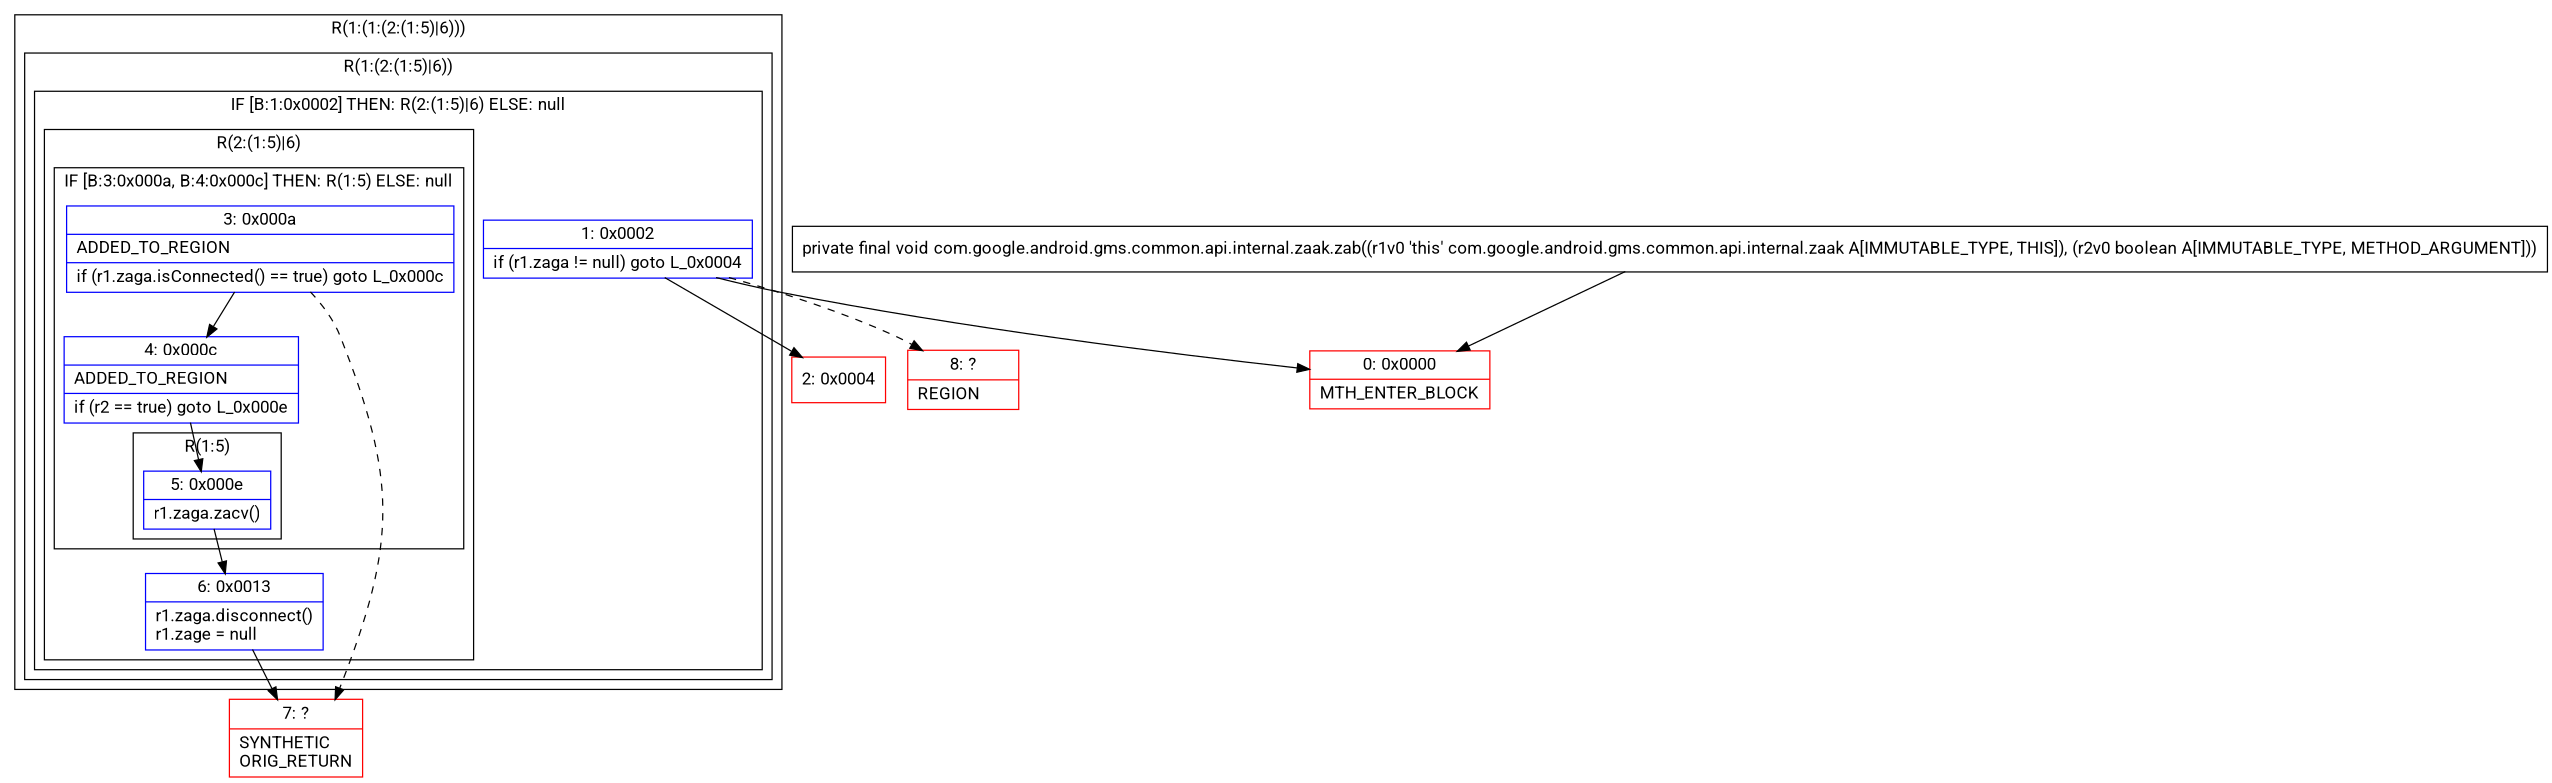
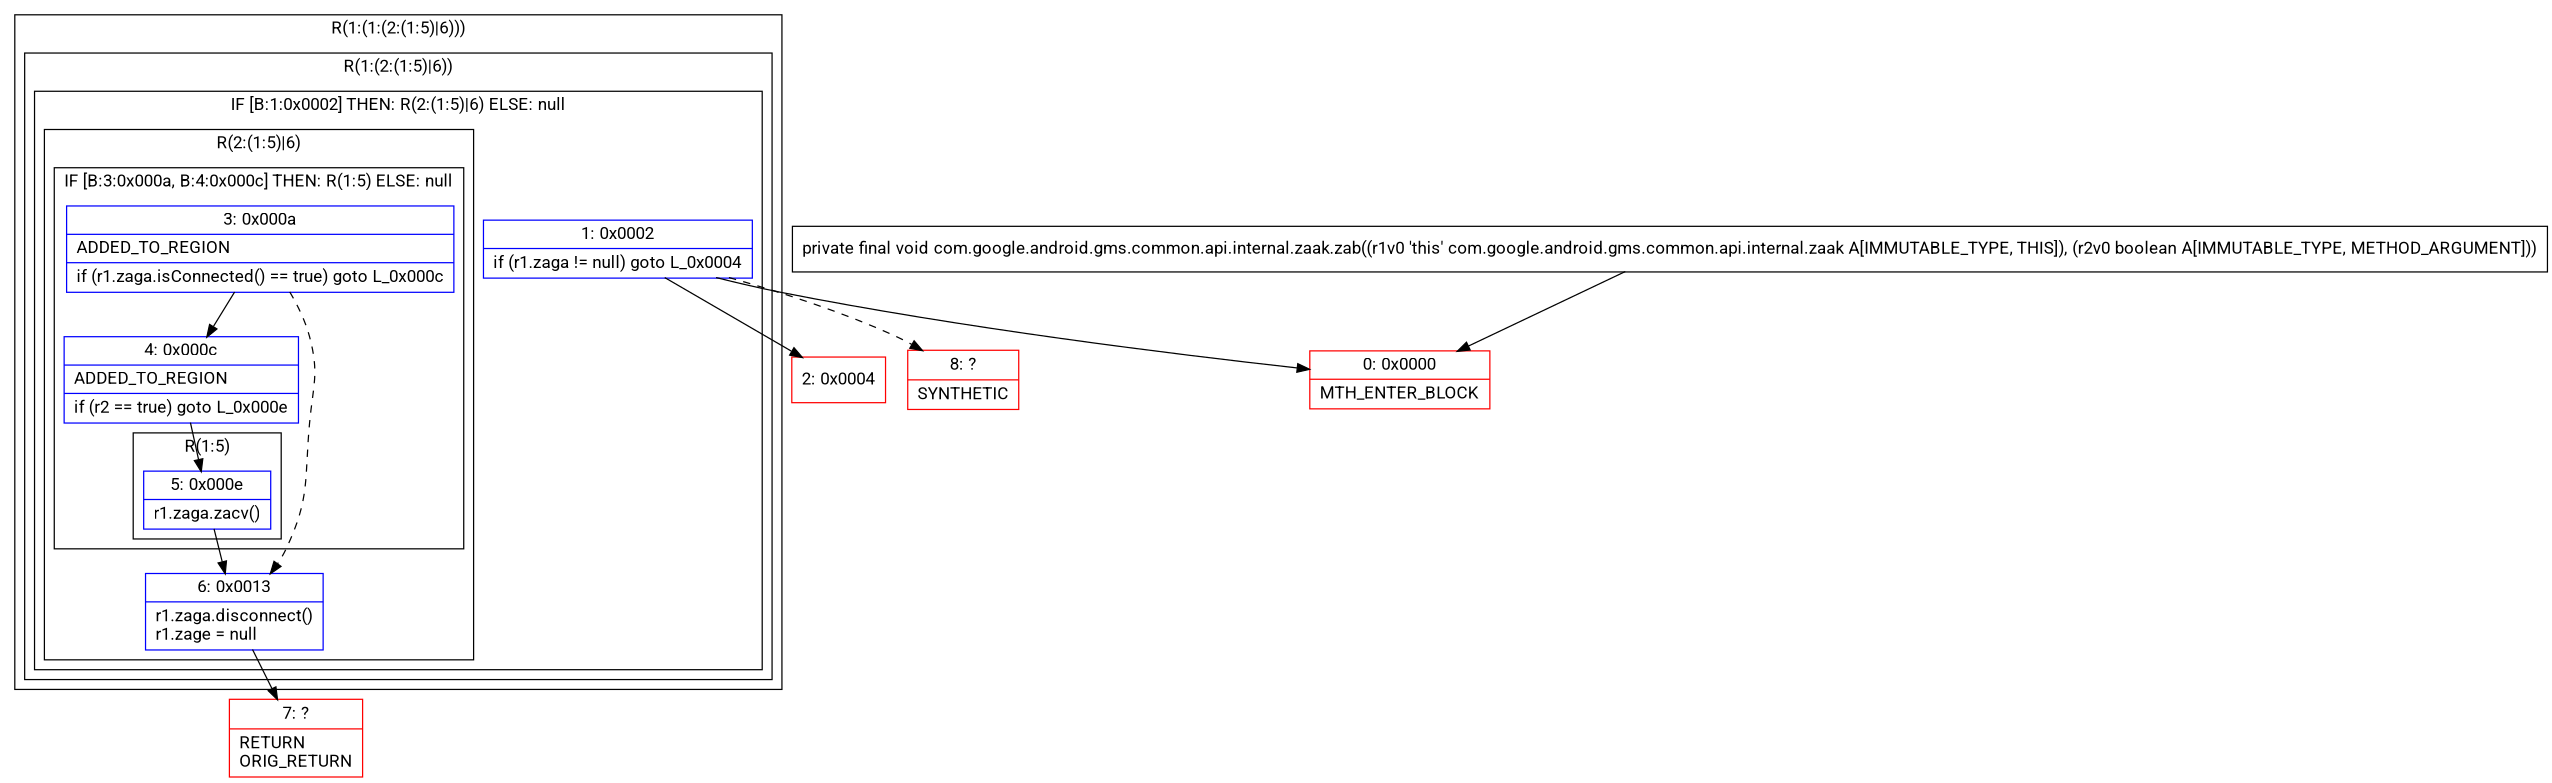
node "8: ?": text "REGION" -> "SYNTHETIC"
edge "3: 0x000a" -> "7: ?": now "3: 0x000a" -> "6: 0x0013"
node "7: ?": text "SYNTHETIC" -> "RETURN"
